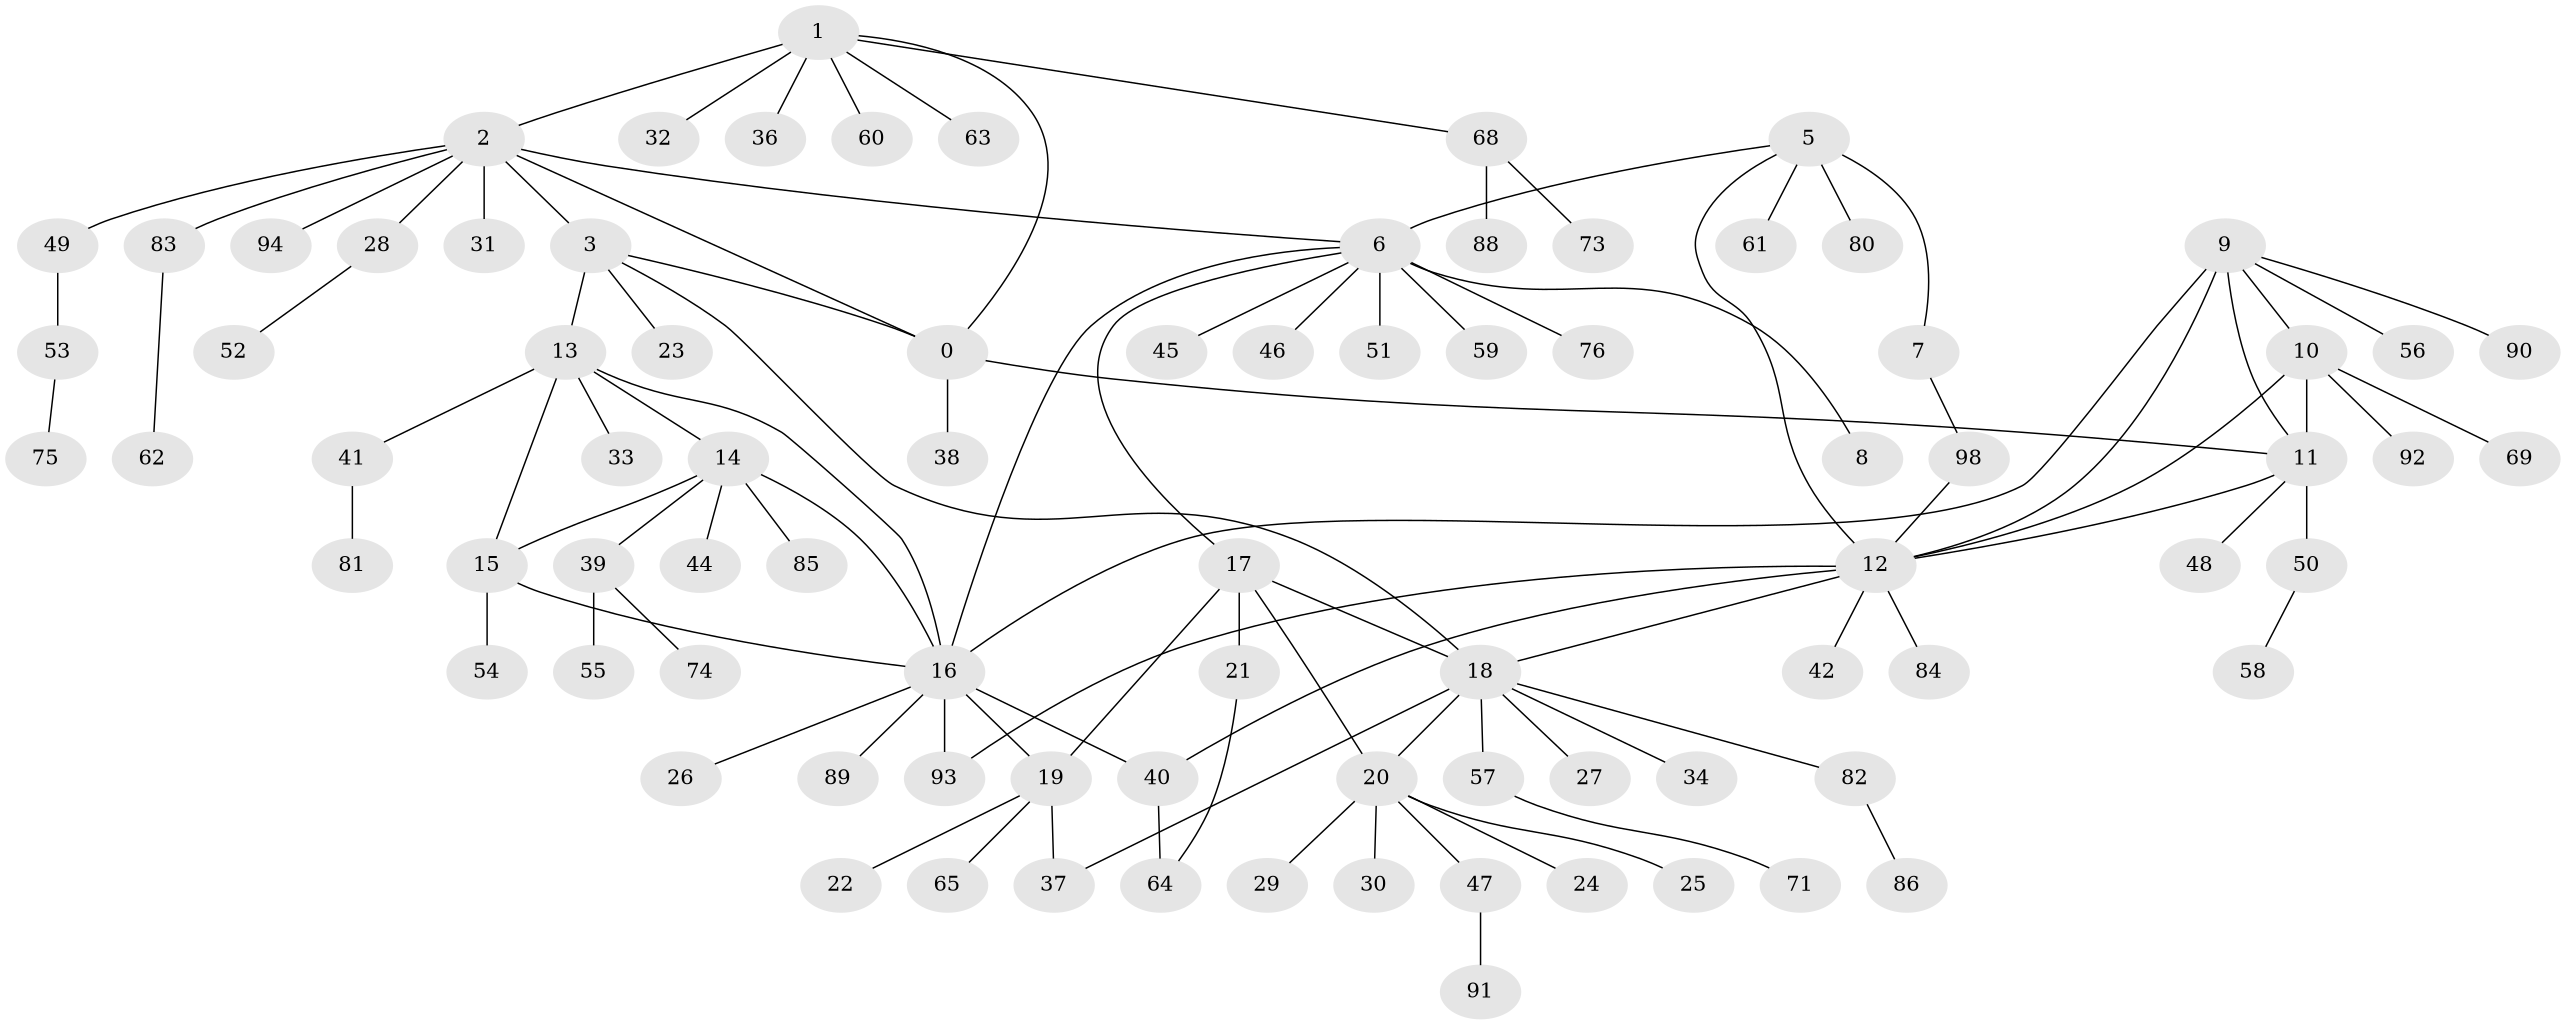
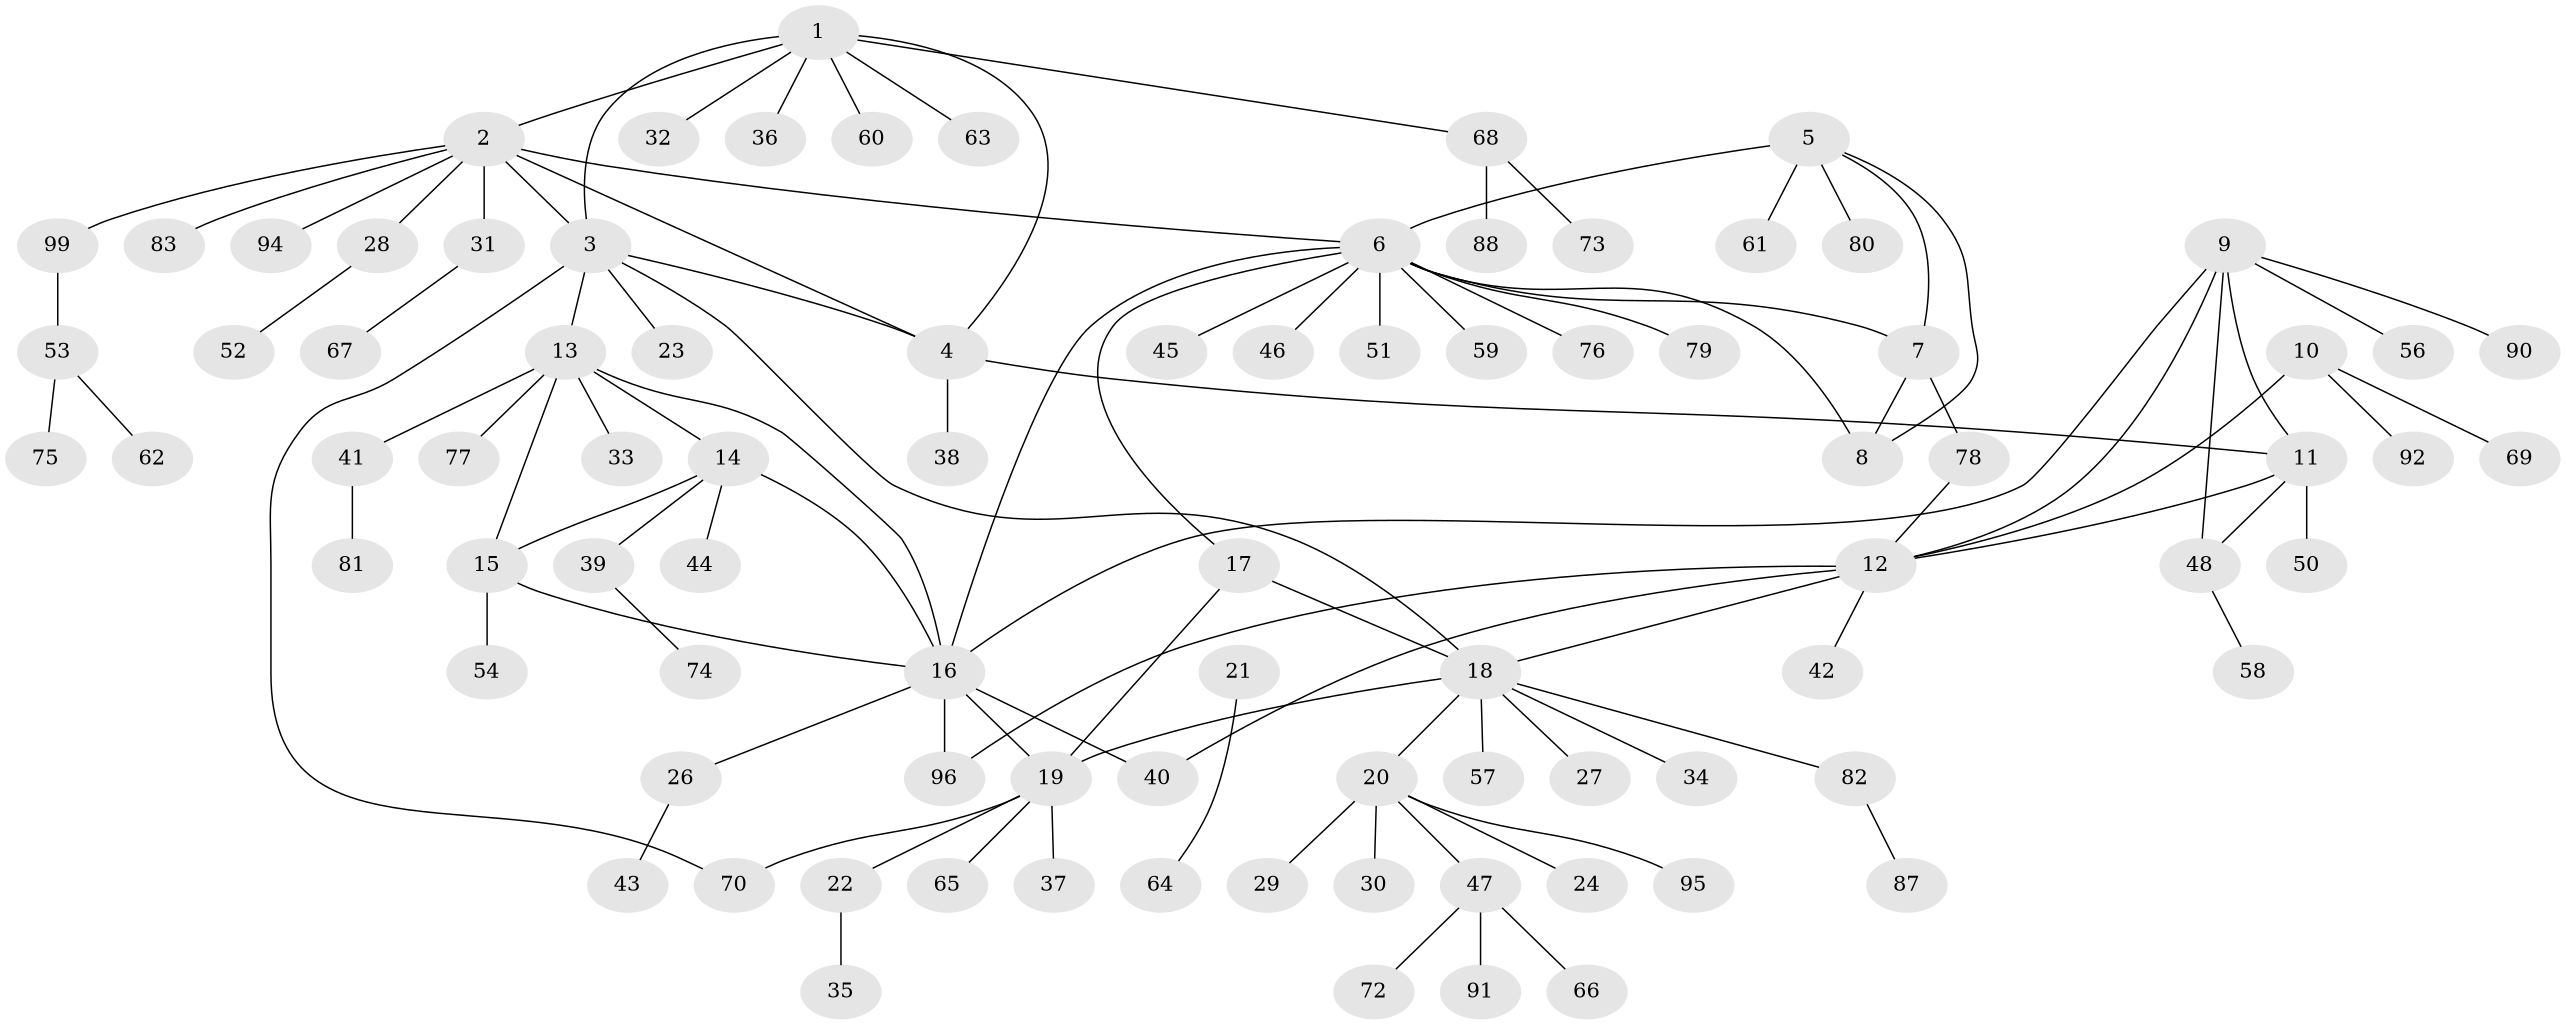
edge "1" -- "3": added
node "49": label "49" -> "99"
edge "9" -- "10": now "9" -- "48"
edge "6" -- "7": added
edge "5" -- "12": now "5" -- "8"
edge "83" -- "62": now "53" -- "62"
node "67": added
node "0": label "0" -> "4"
node "79": added
edge "7" -- "8": added
edge "10" -- "11": removed
node "77": added
node "98": label "98" -> "78"
node "85": removed
edge "17" -- "21": removed
edge "50" -- "58": now "48" -- "58"
node "55": removed
edge "17" -- "20": removed
node "84": removed
node "89": removed
node "93": label "93" -> "96"
edge "18" -- "37": now "18" -- "19"
edge "40" -- "64": removed
node "43": added
node "70": added
node "25": label "25" -> "95"
node "71": removed
node "86": label "86" -> "87"
node "35": added
node "72": added
node "66": added
